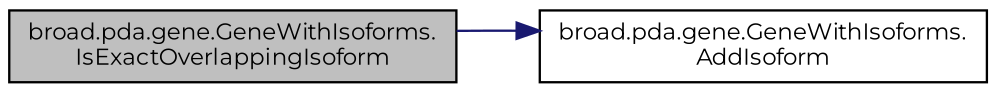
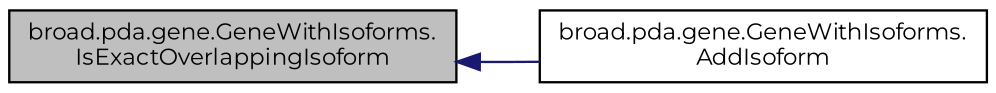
edge "broad.pda.gene.GeneWithIsoforms. IsExactOverlappingIsoform" -> "broad.pda.gene.GeneWithIsoforms. AddIsoform": reversed
